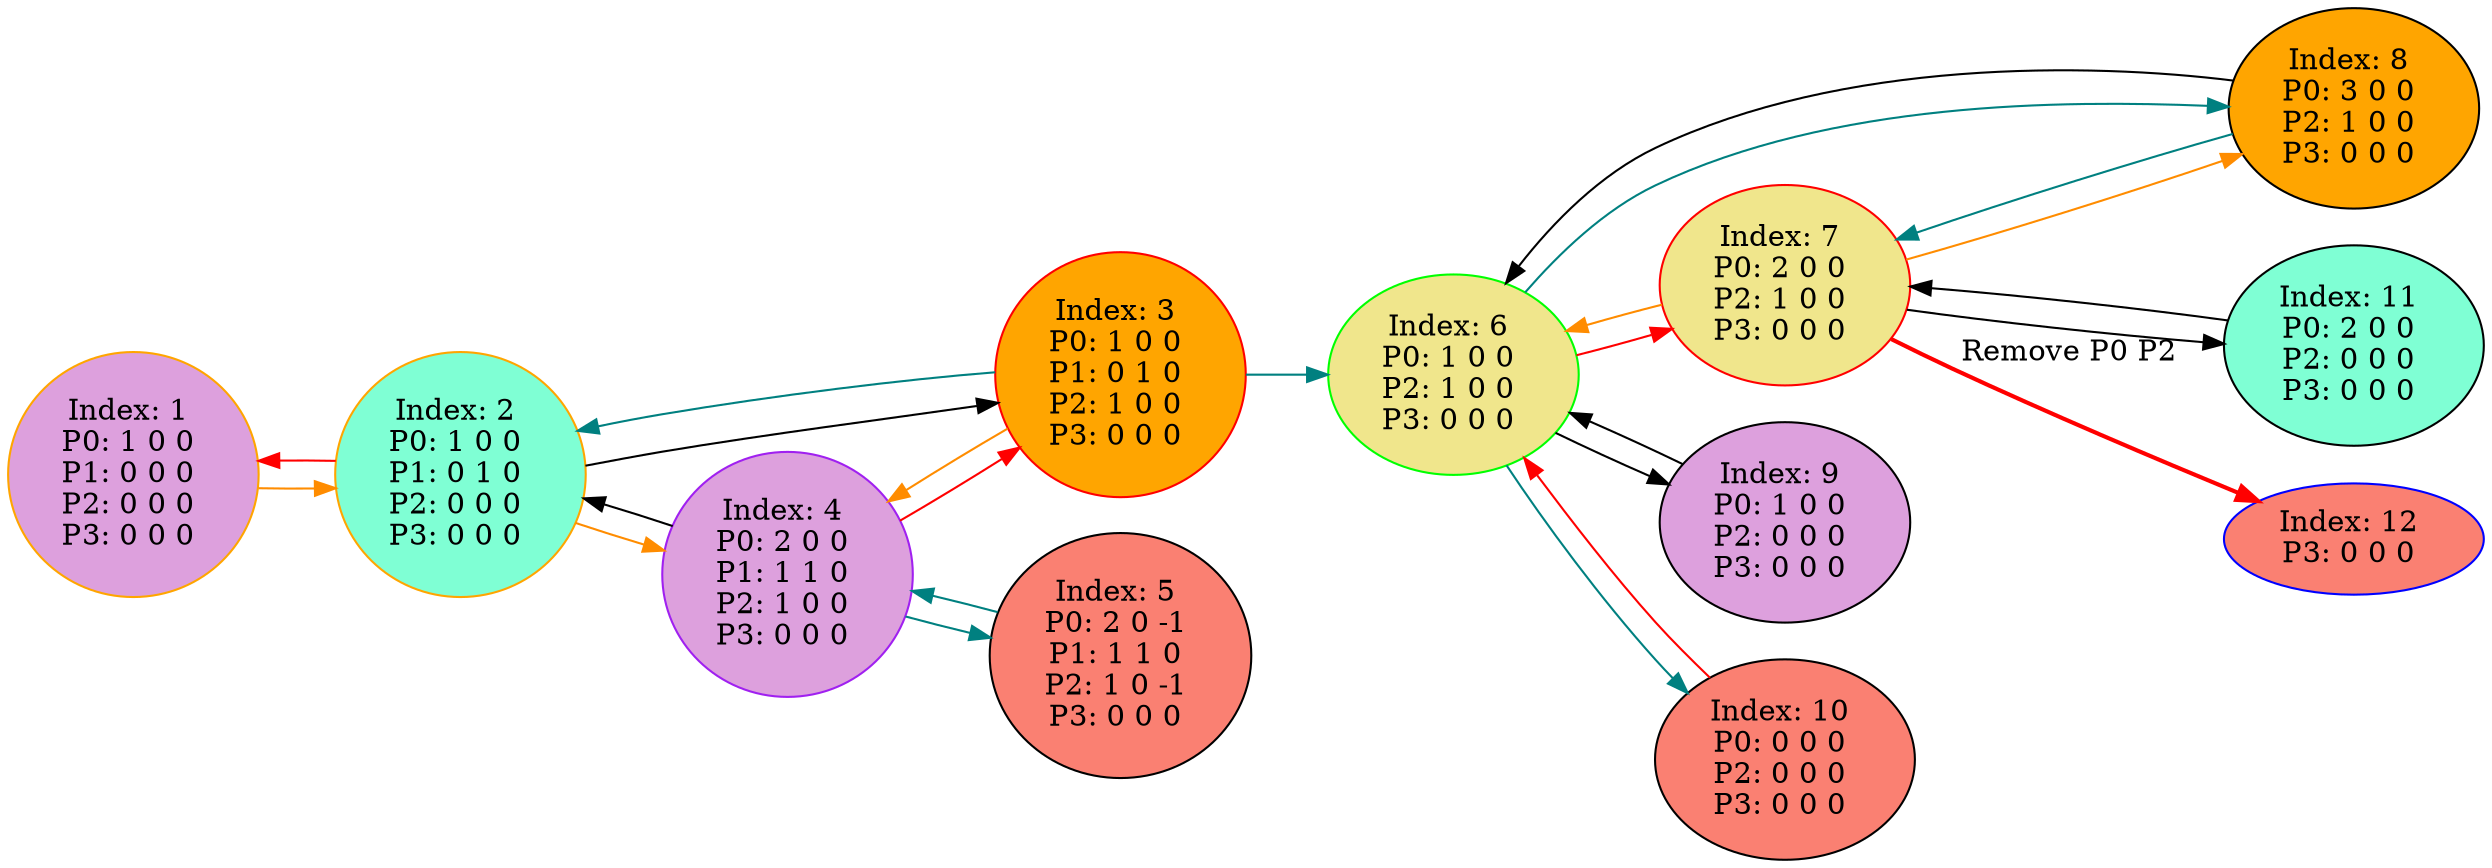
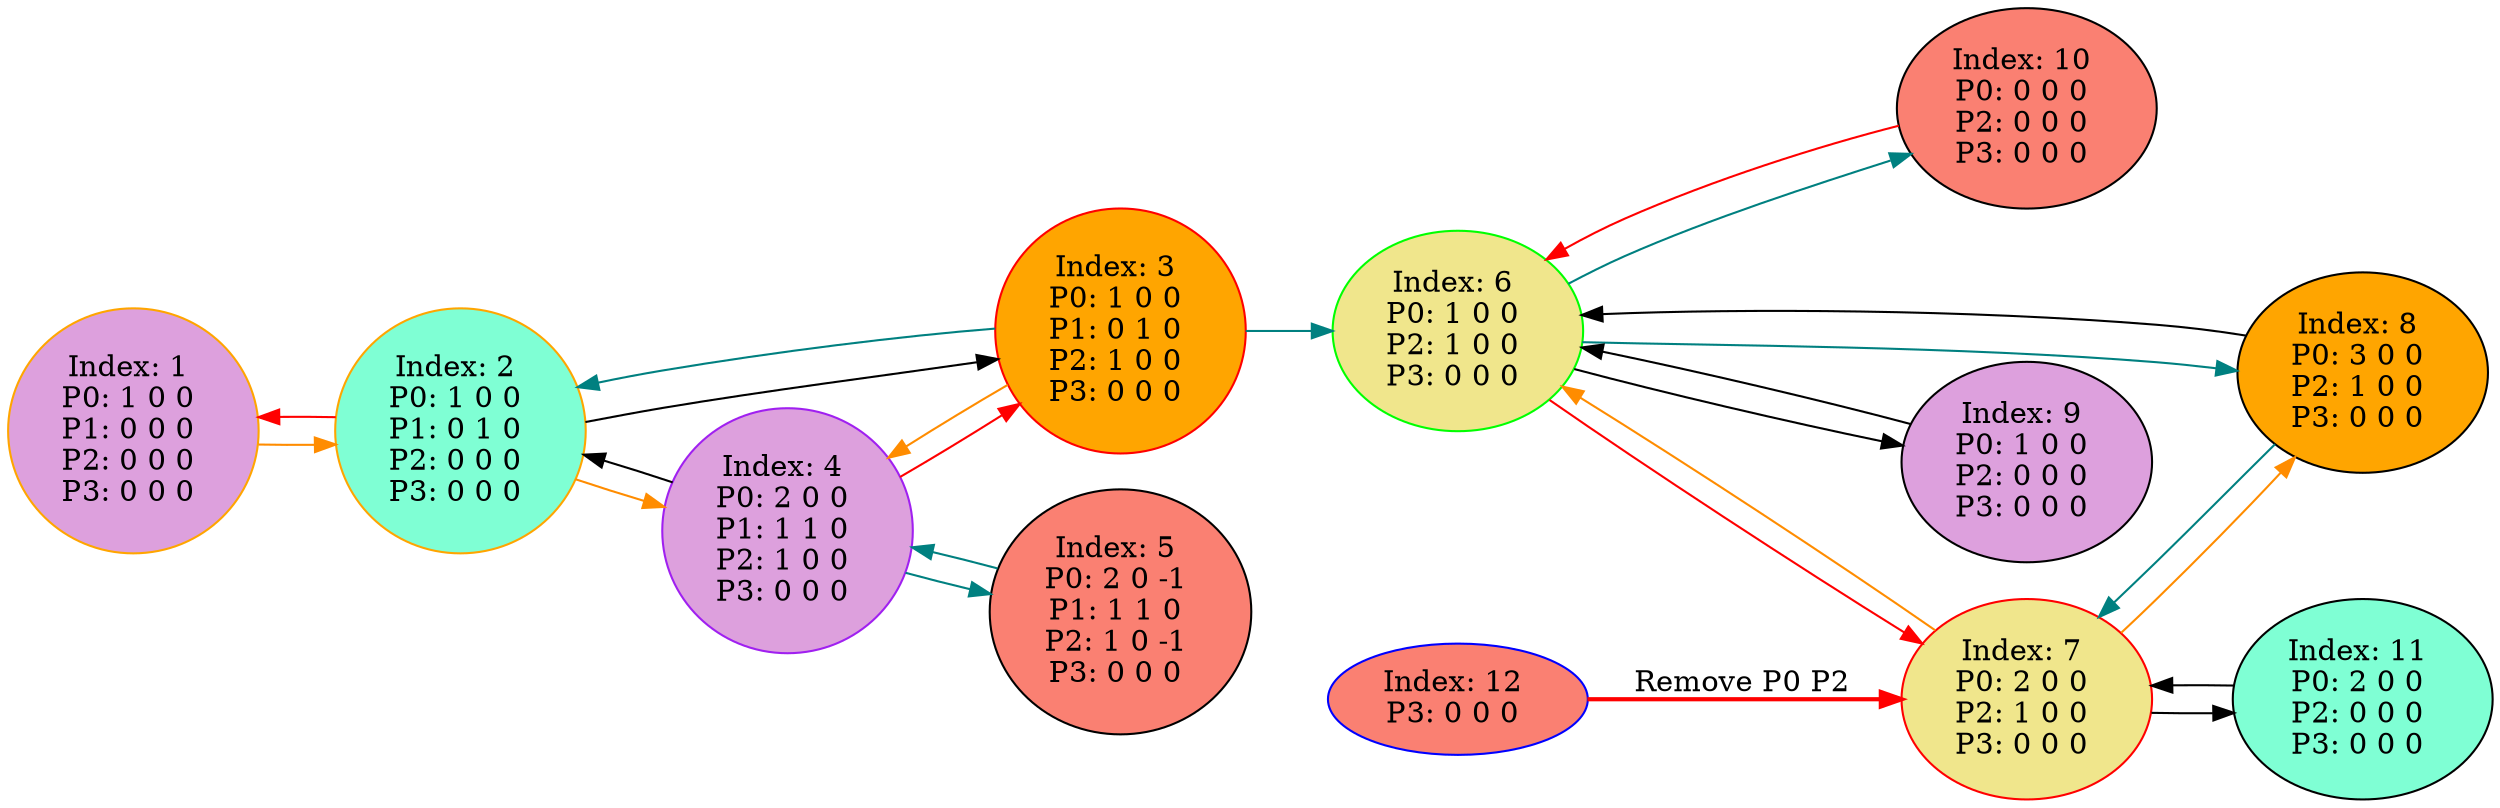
edge "Index: 7 P0: 2 0 0 P2: 1 0 0 P3: 0 0 0" -> "Index: 12 P3: 0 0 0": reversed
